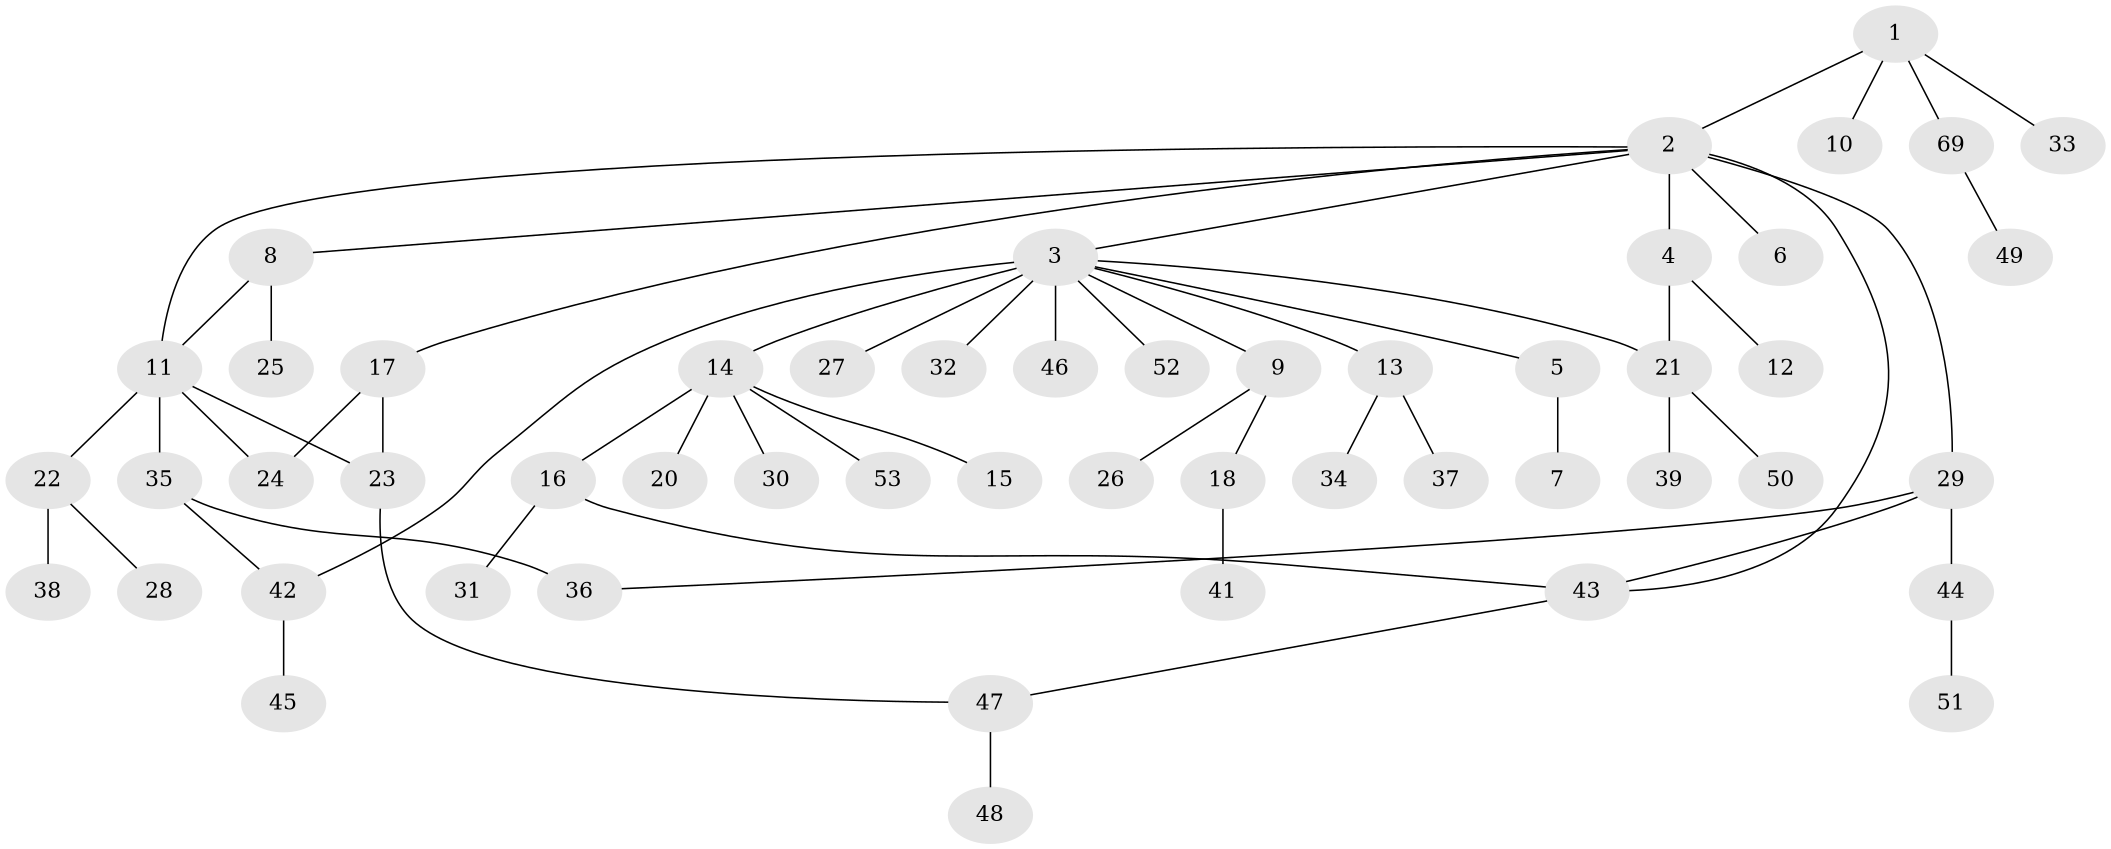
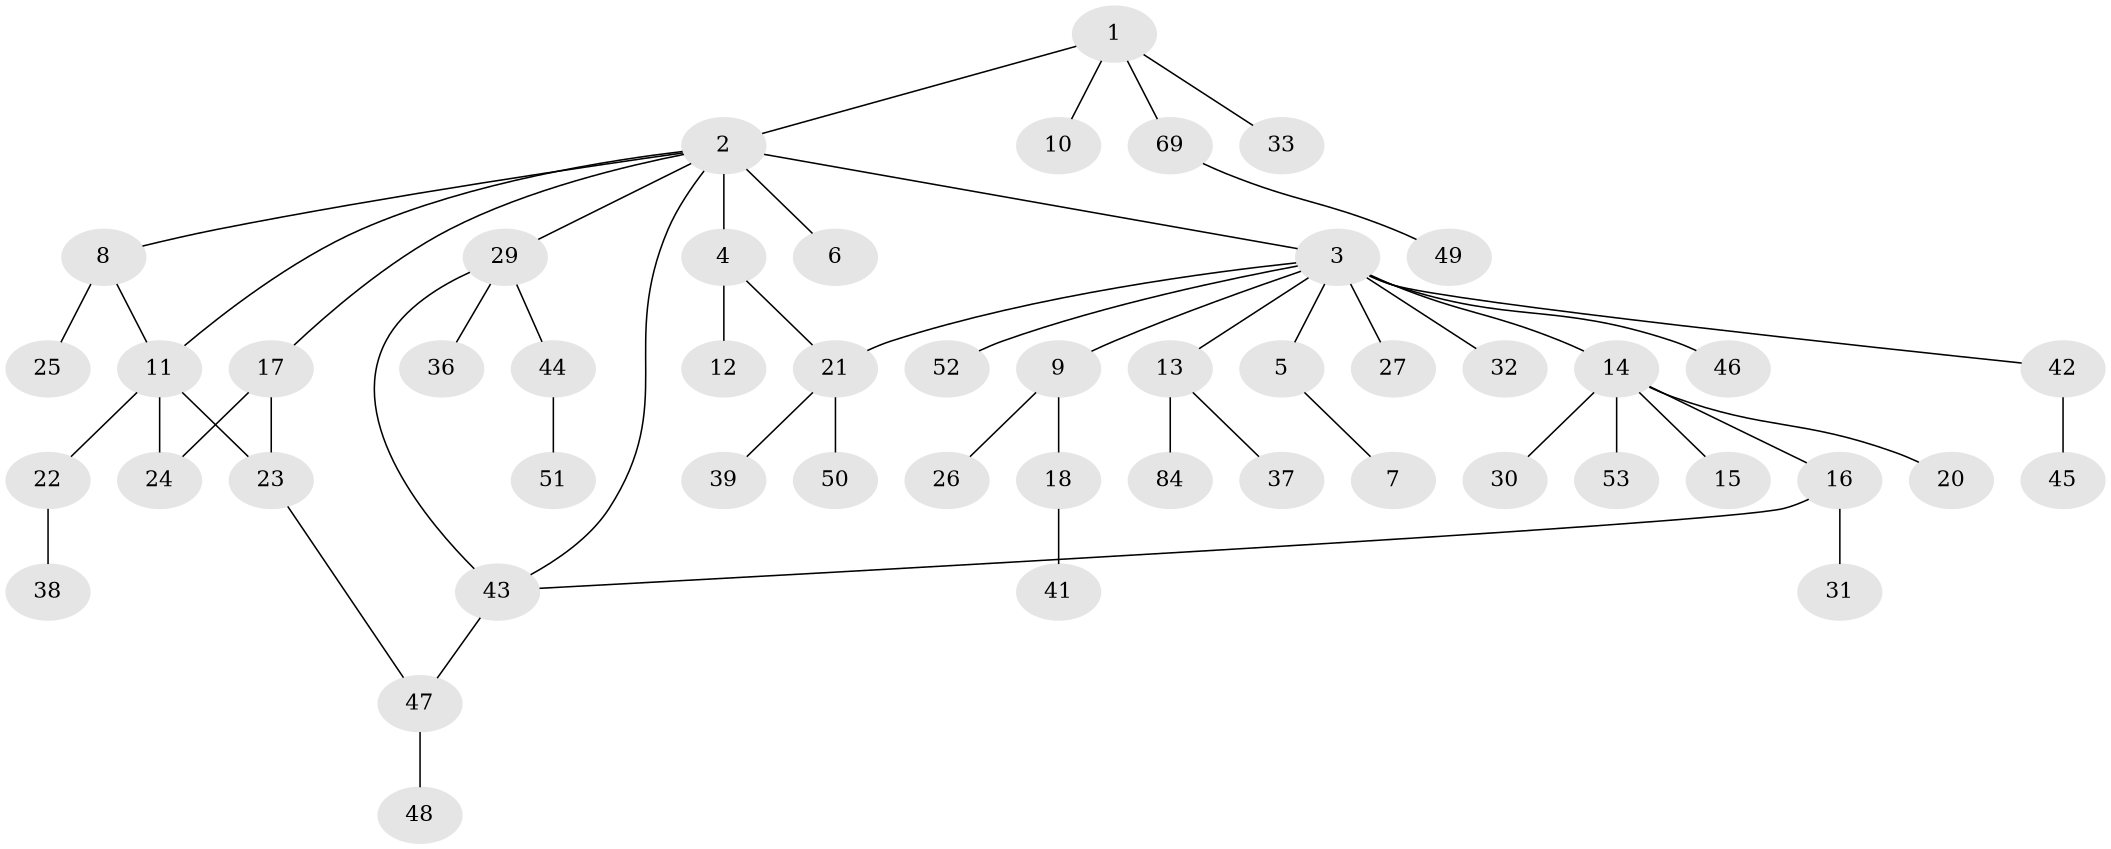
node "35": removed
node "34": label "34" -> "84"
node "28": removed
